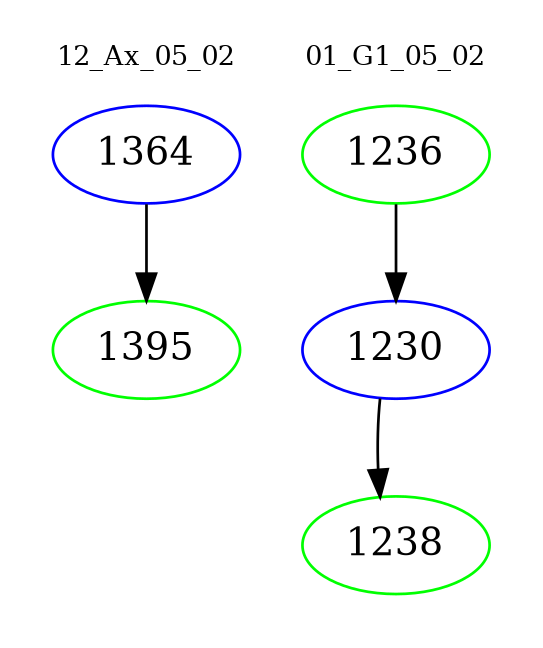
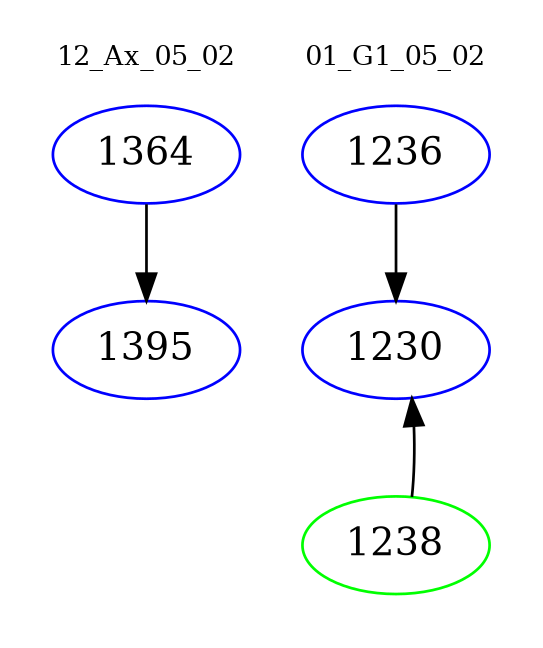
node "1236": color green -> blue
node "1395": color green -> blue
edge "1230" -> "1238": reversed
